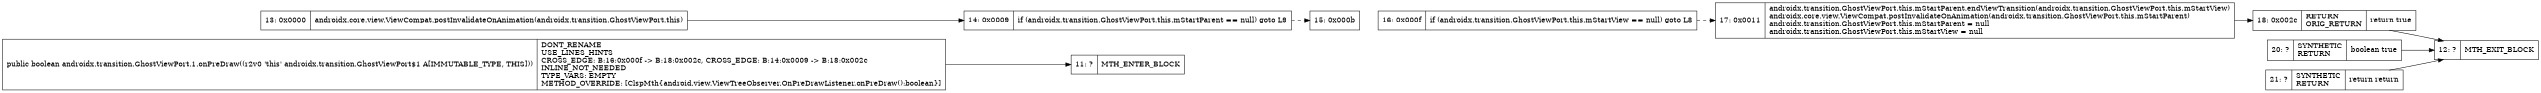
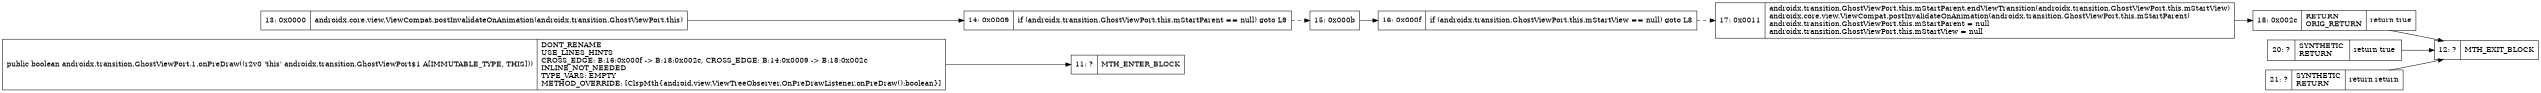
edge "15: 0x000b" -> "16: 0x000f": added
node "20: ?": text "boolean true" -> "return true"
